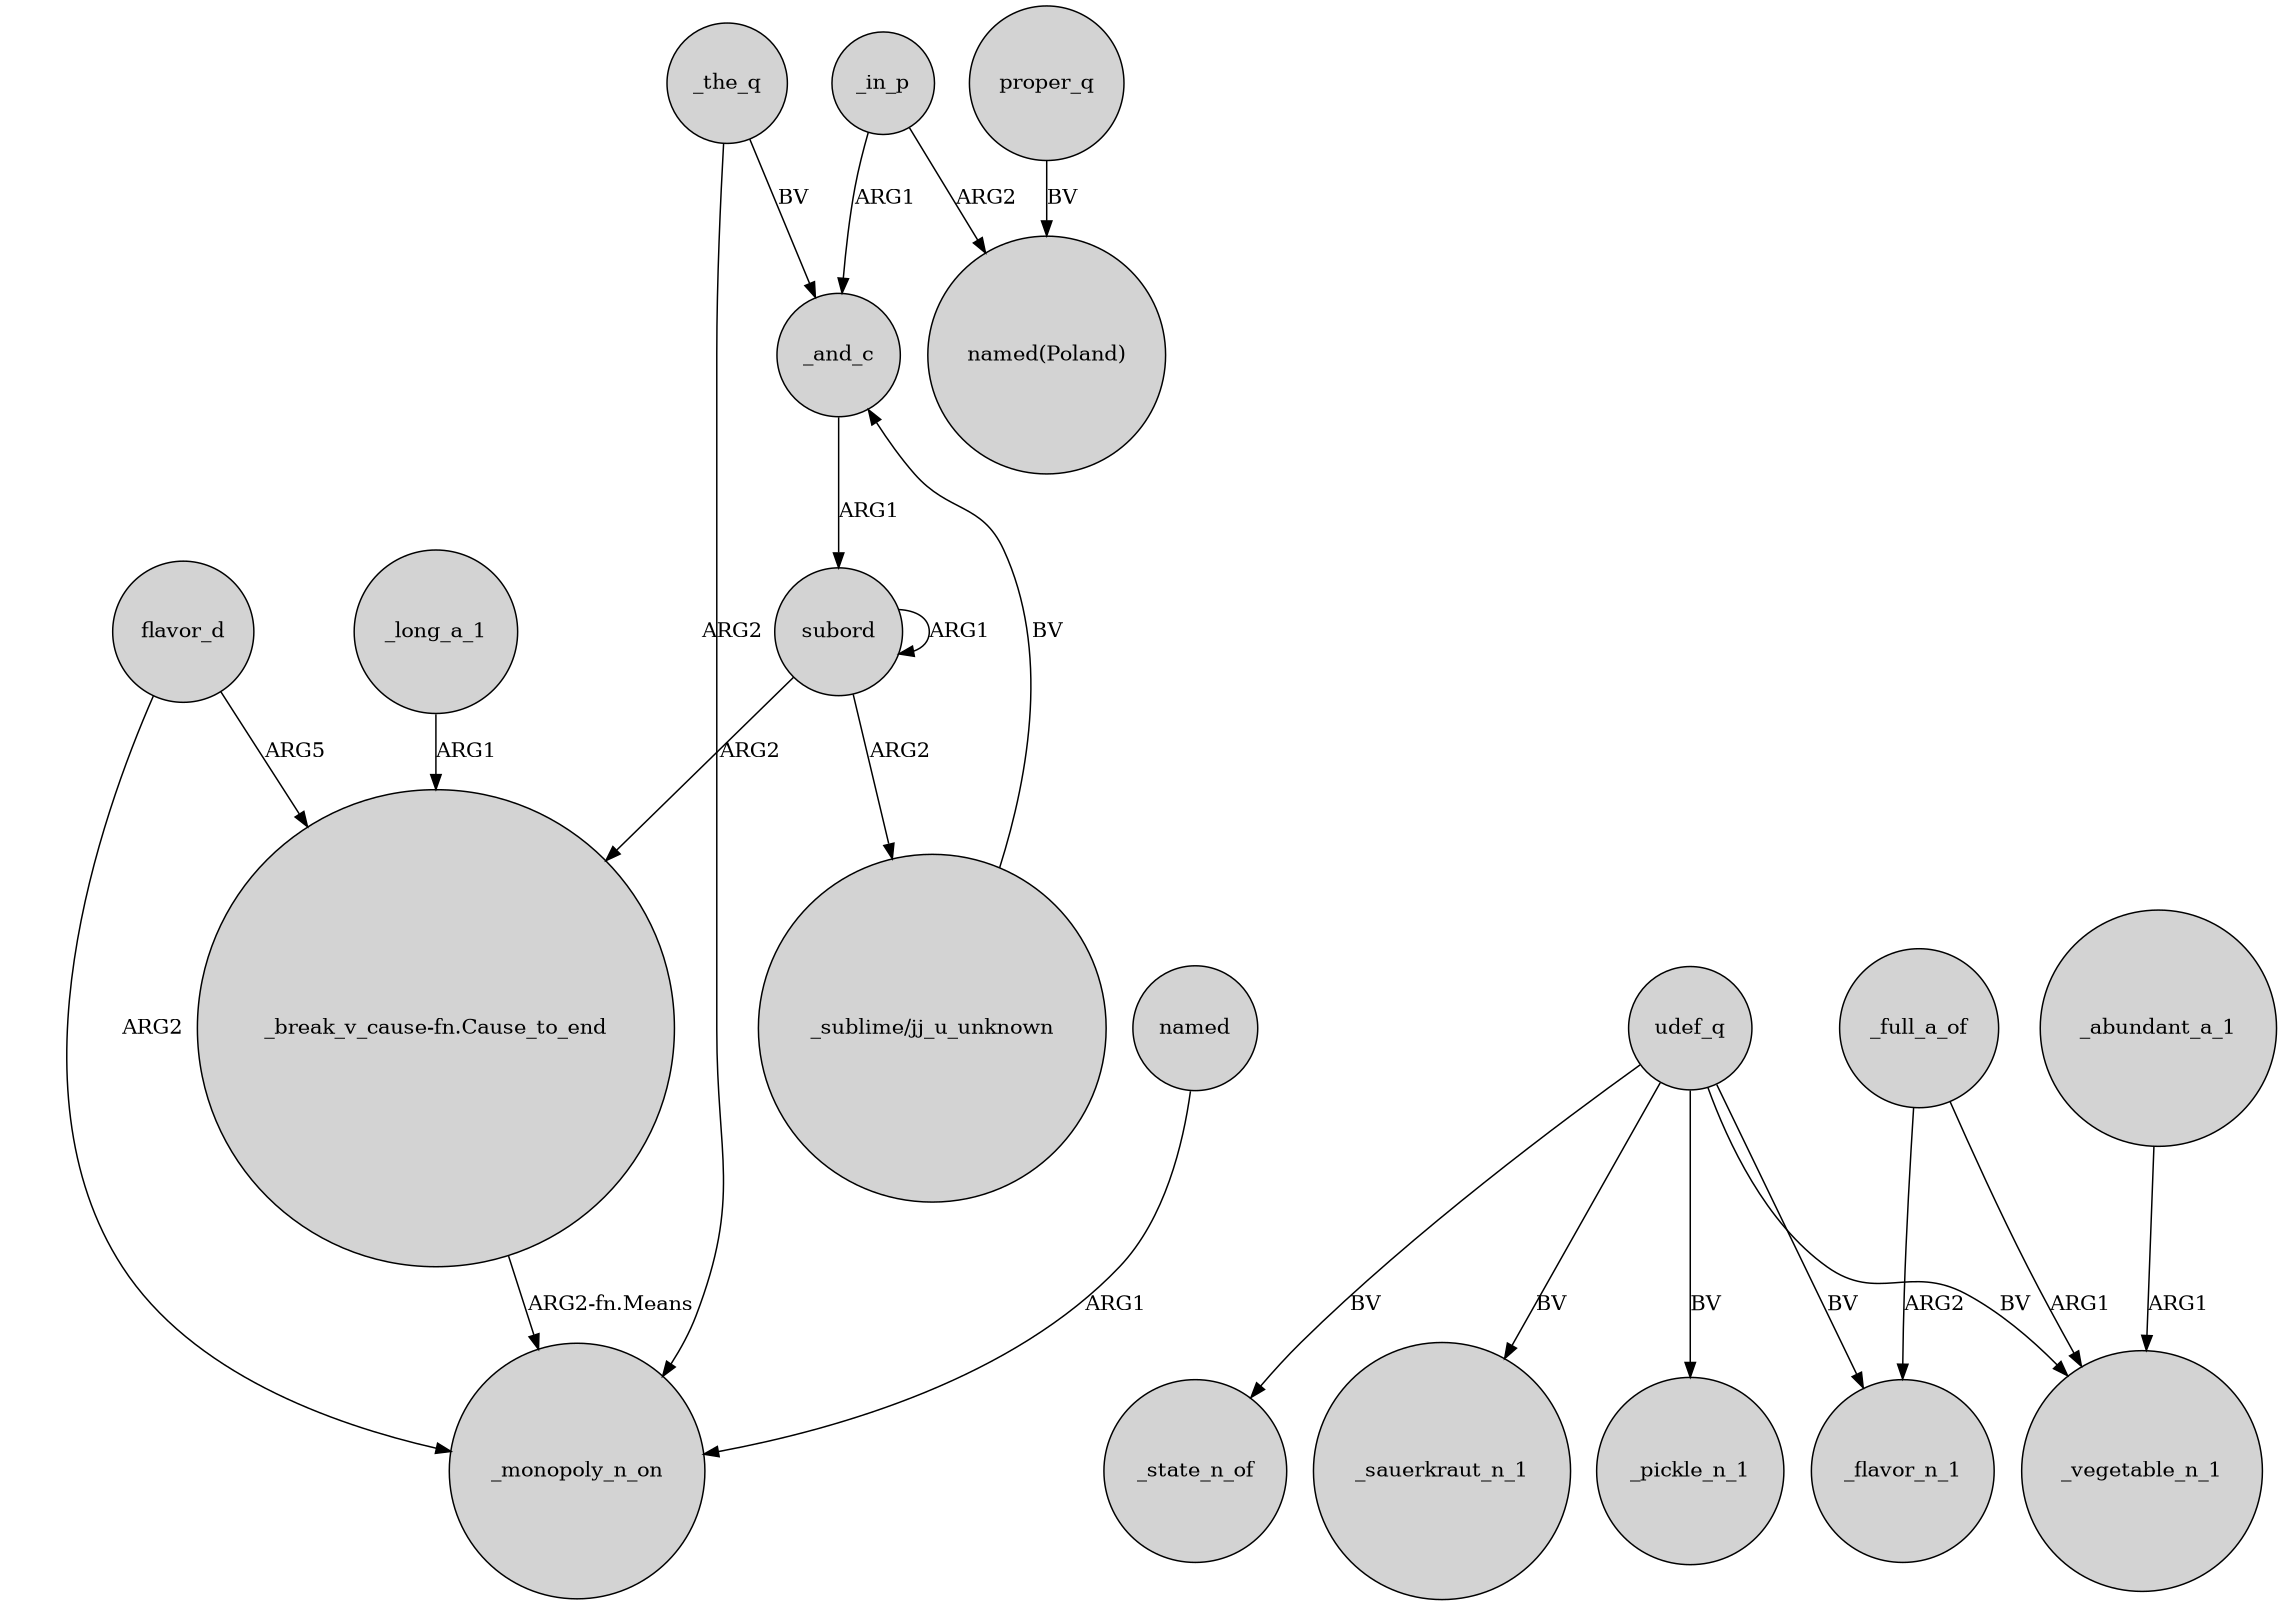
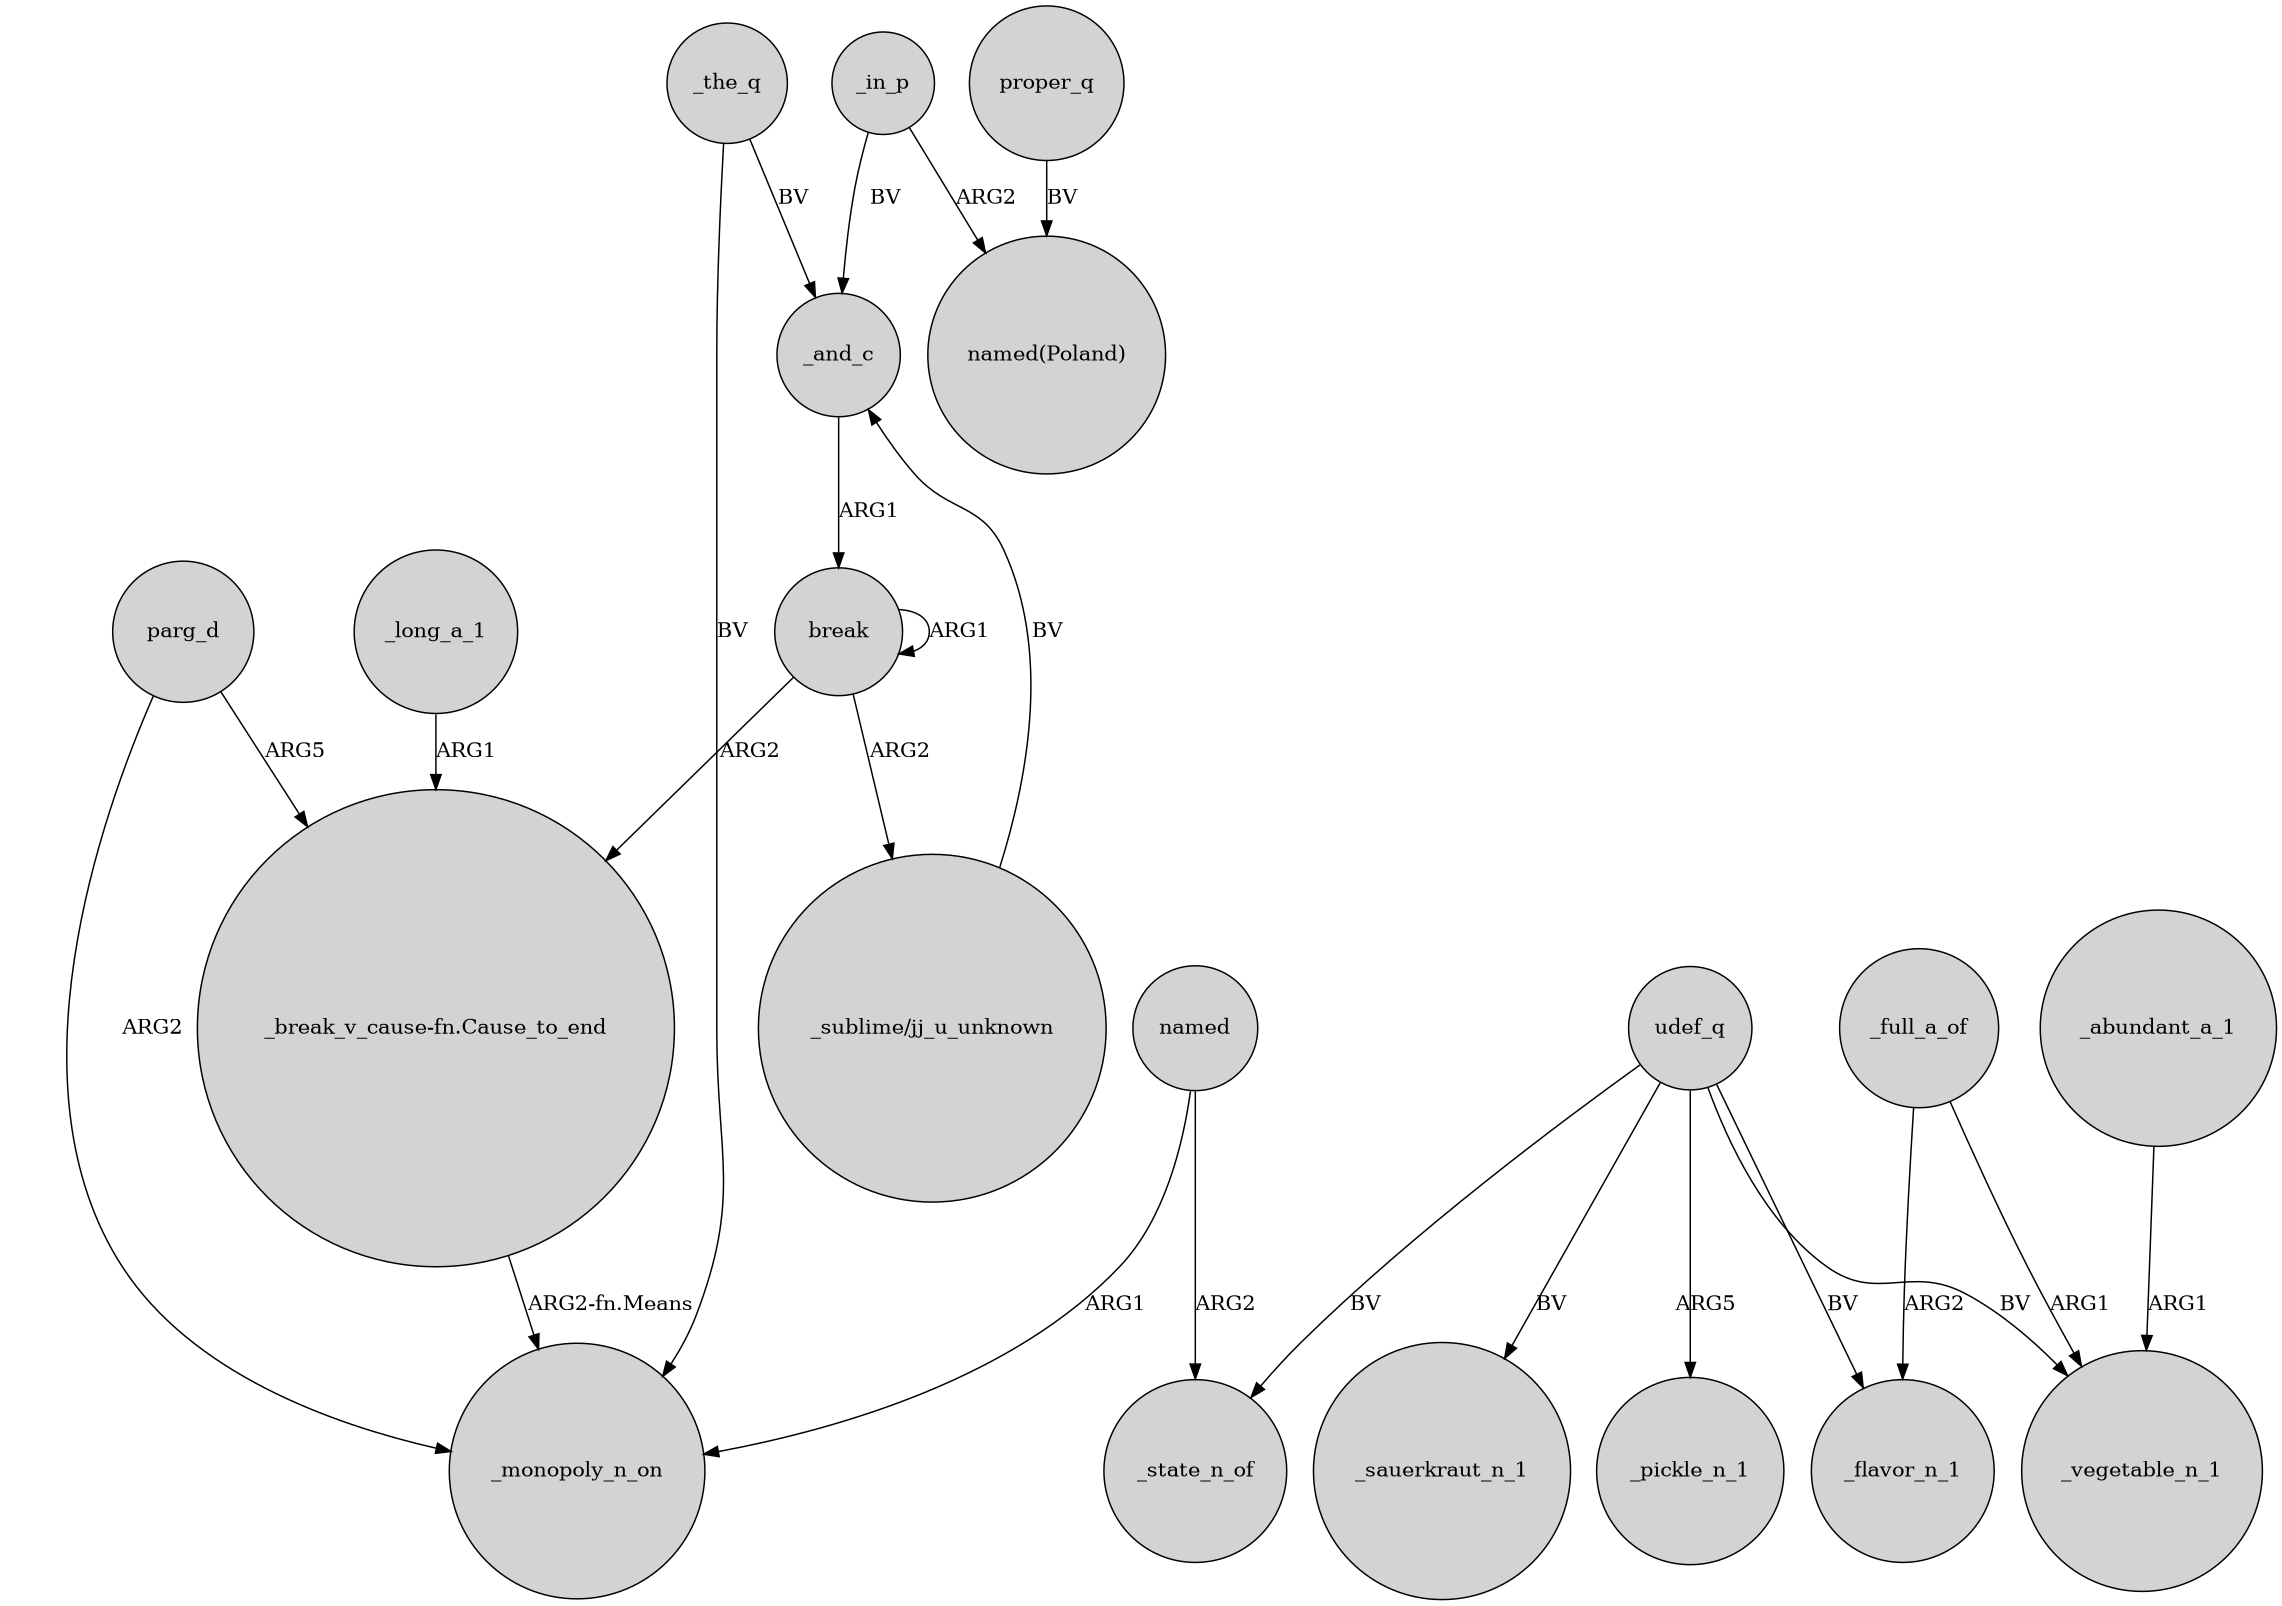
edge "_in_p" -> "_and_c": label "ARG1" -> "BV"
node "flavor_d": label "flavor_d" -> "parg_d"
edge "_the_q" -> "_monopoly_n_on": label "ARG2" -> "BV"
node "subord": label "subord" -> "break"
edge "named" -> "_state_n_of": added, label "ARG2"
edge "udef_q" -> "_pickle_n_1": label "BV" -> "ARG5"
